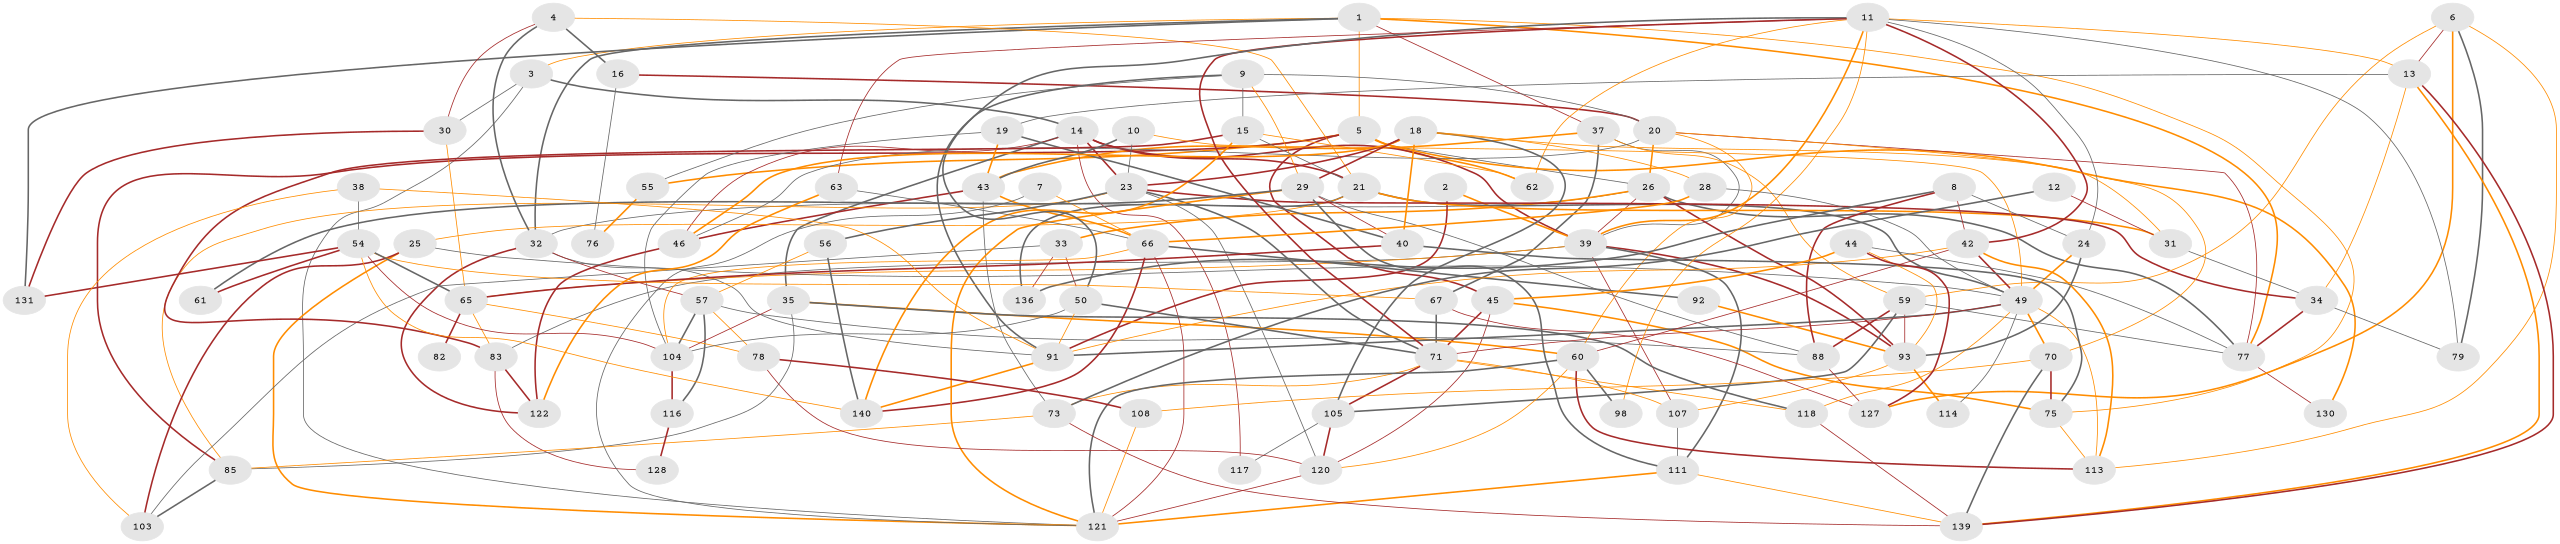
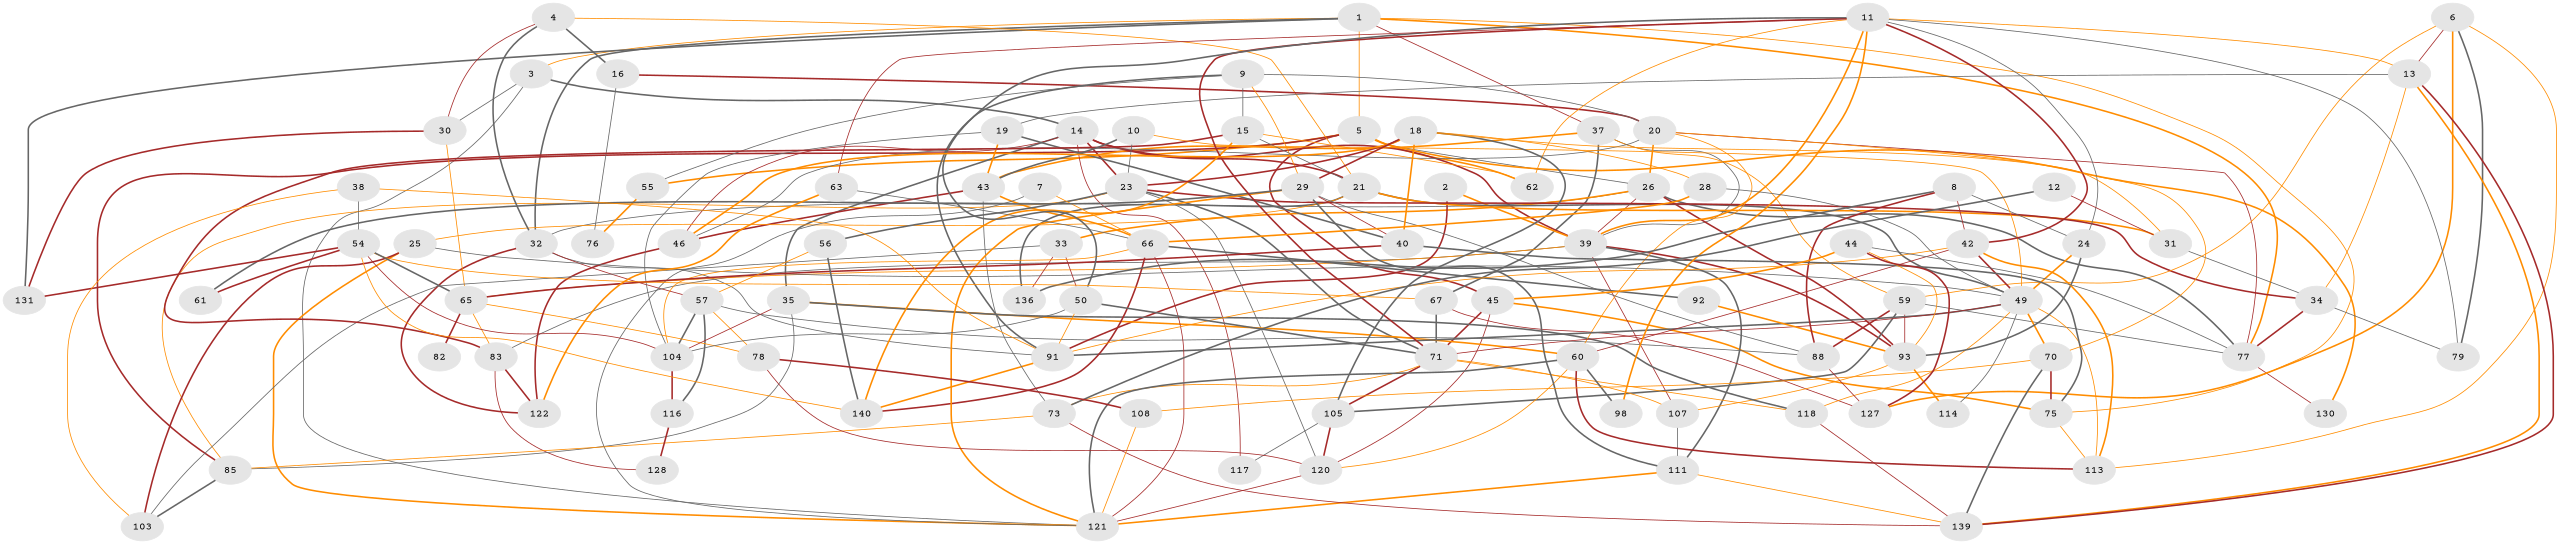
edge "11" -- "98": style solid -> bold
